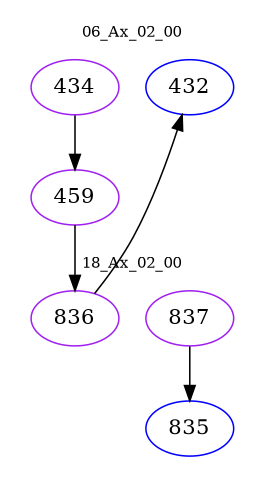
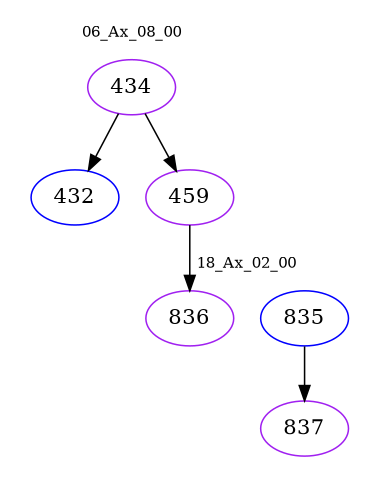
cluster "06_Ax_02_00": label "06_Ax_02_00" -> "06_Ax_08_00"
edge "836" -> "432": now "434" -> "432"
edge "837" -> "835": reversed
